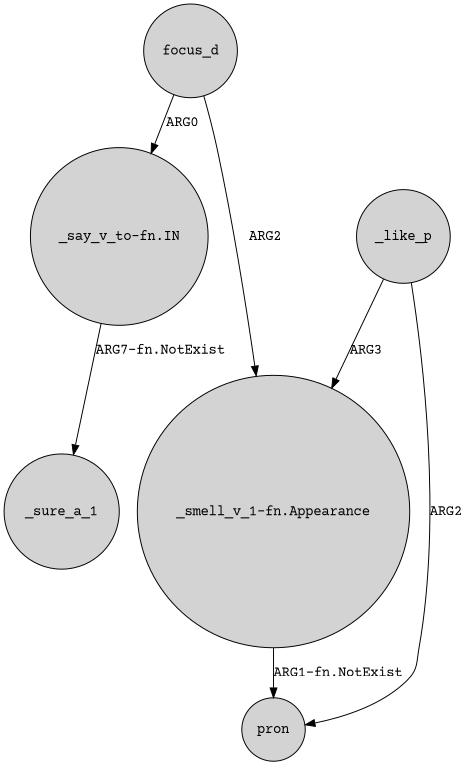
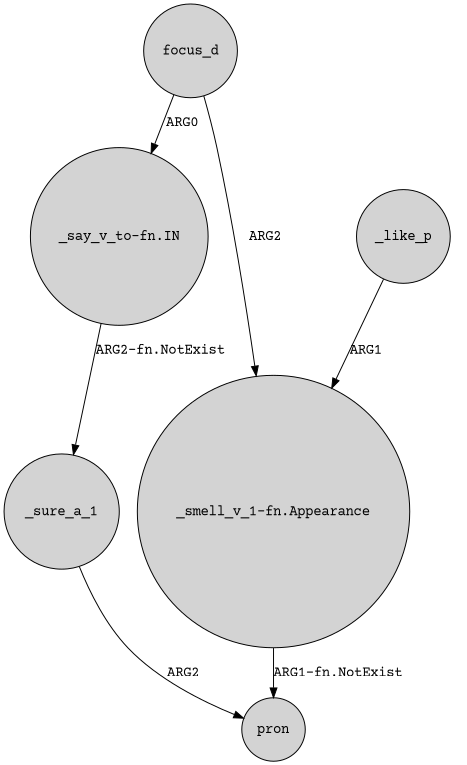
edge "_say_v_to-fn.IN" -> "_sure_a_1": label "ARG7-fn.NotExist" -> "ARG2-fn.NotExist"
edge "_like_p" -> "_smell_v_1-fn.Appearance": label "ARG3" -> "ARG1"
edge "_like_p" -> "pron": now "_sure_a_1" -> "pron"
